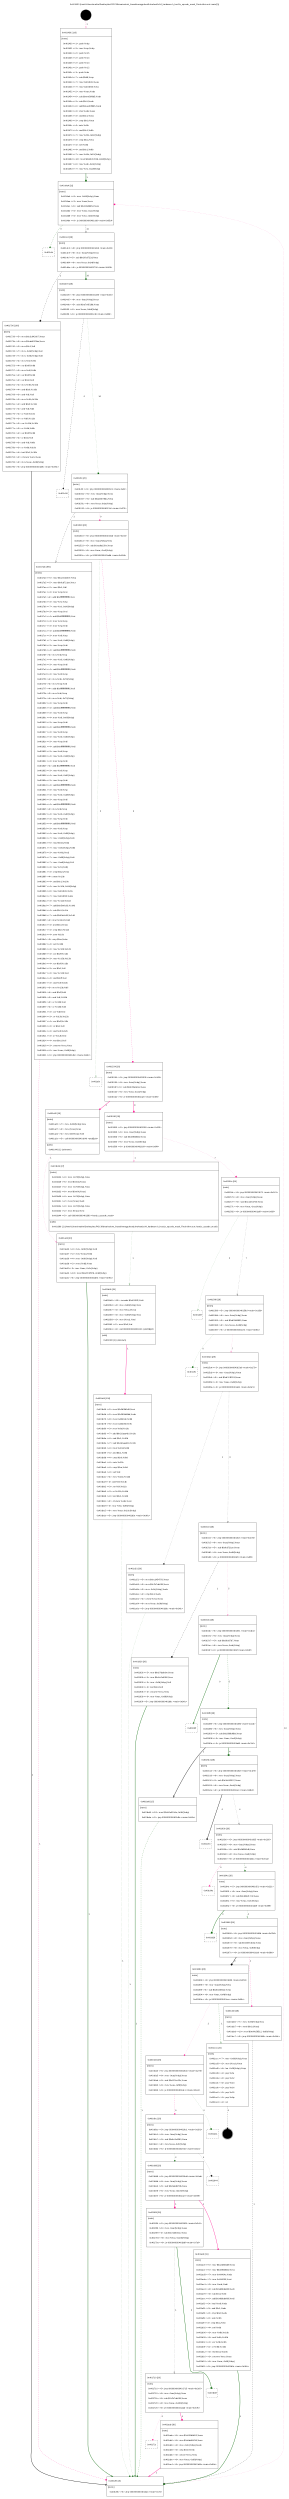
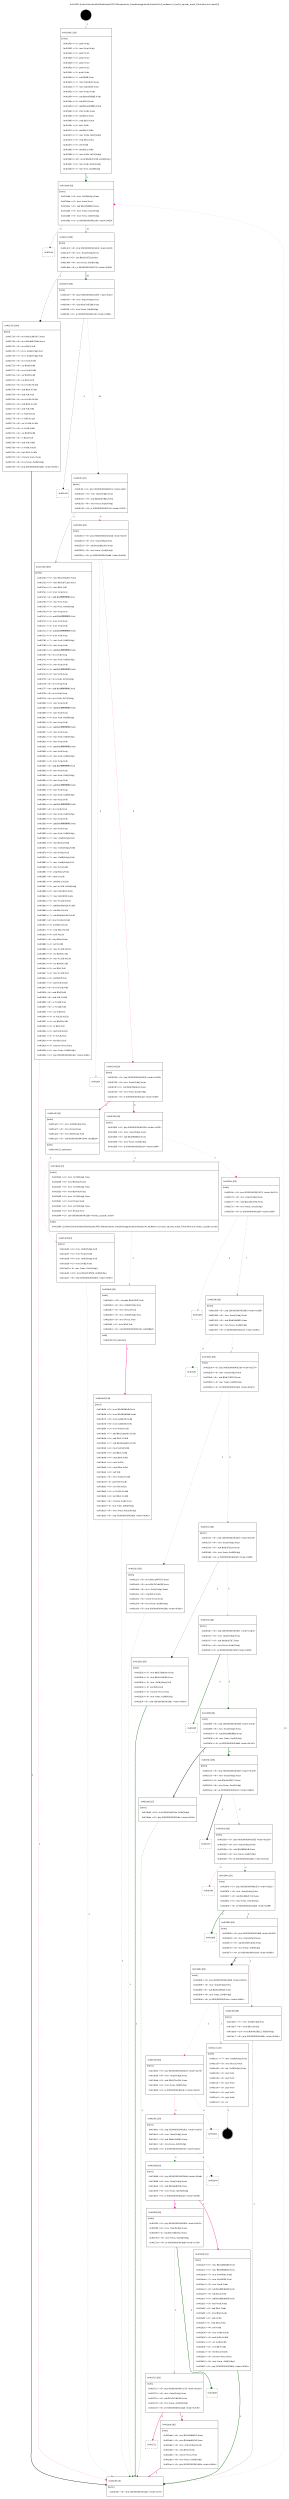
edge "0x401a33 [30]" -> "0x401d9c [5]": style bold -> dotted
edge "0x401710 [28]" -> "0x40172c": style dotted -> bold
